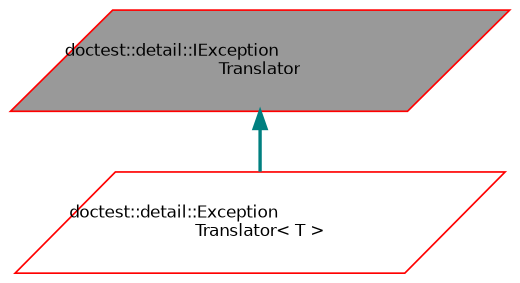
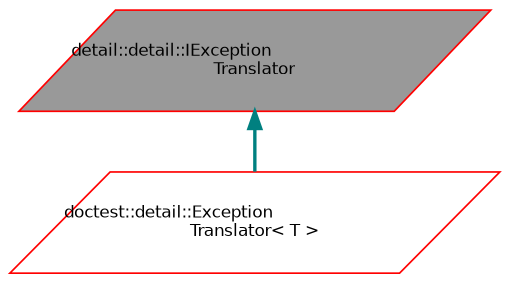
node "doctest::detail::IException Translator": label "doctest::detail::IException Translator" -> "detail::detail::IException Translator"
